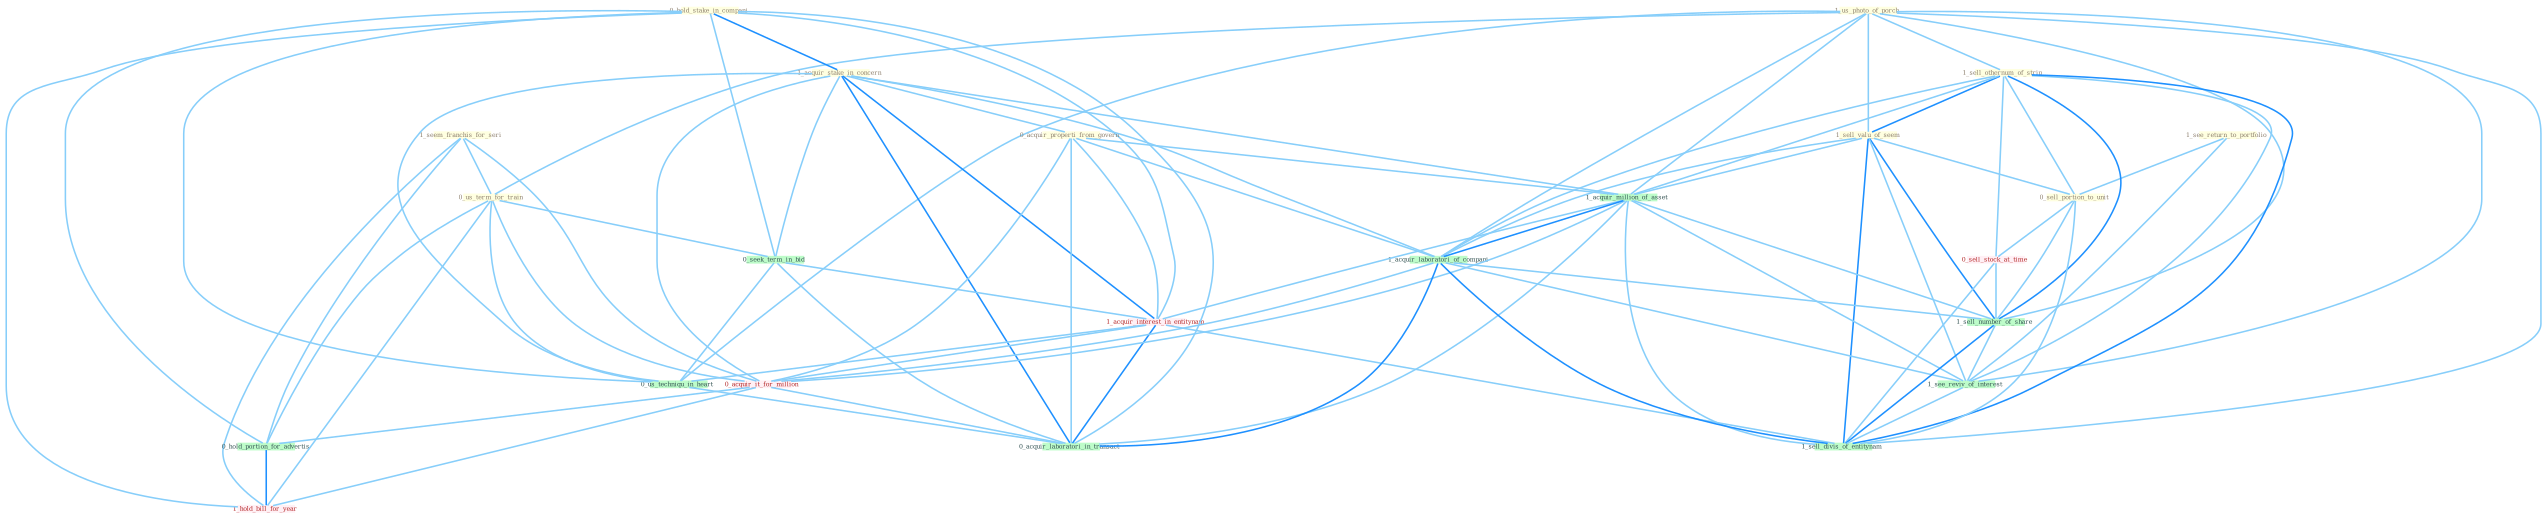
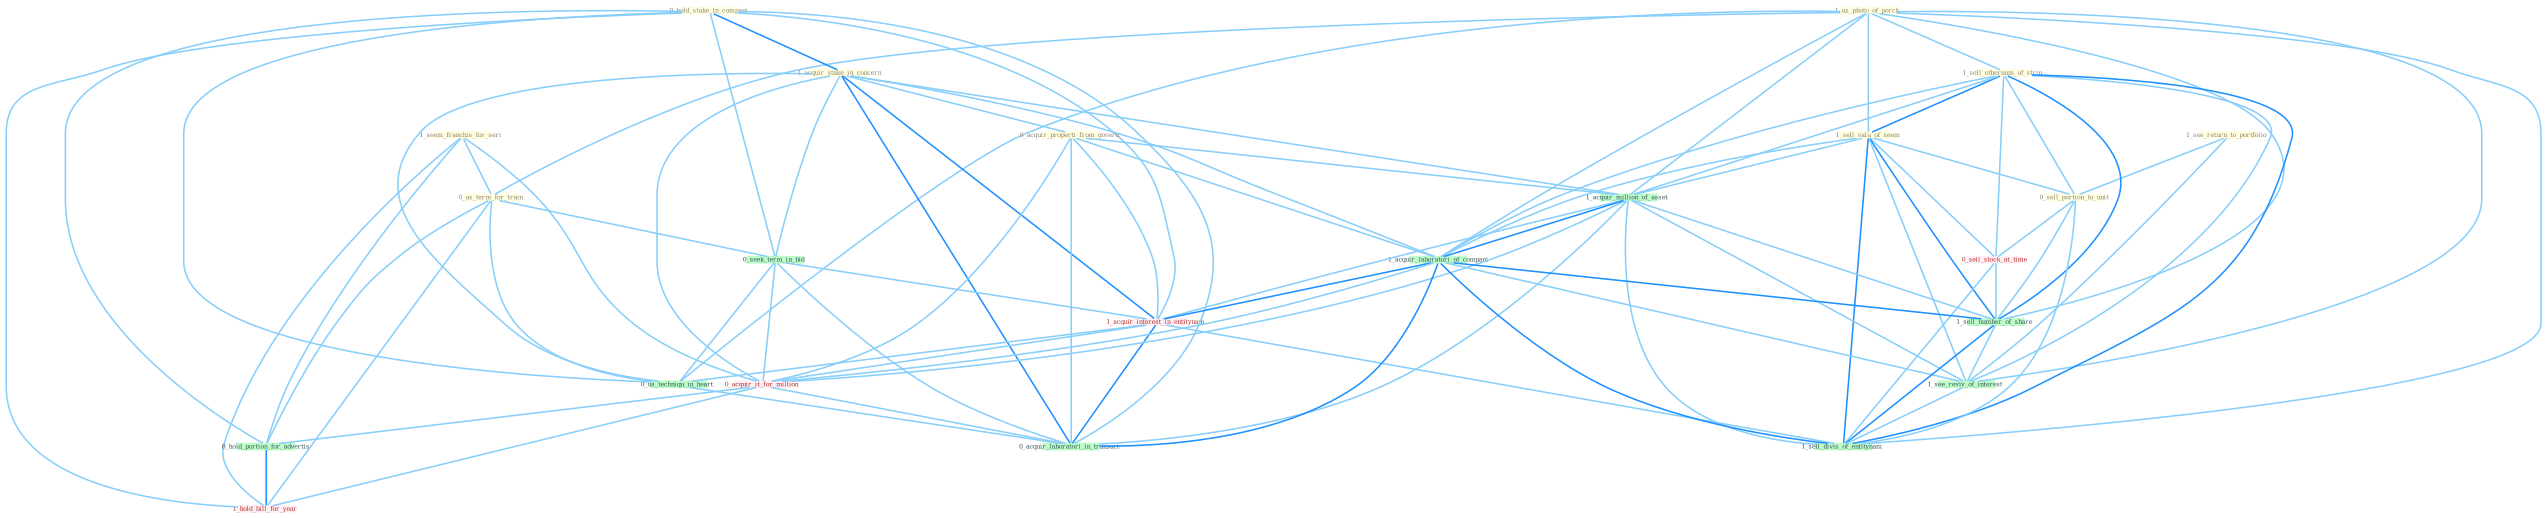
edge "1_sell_valu_of_seem" -- "0_sell_stock_at_time": added
edge "1_acquir_laboratori_of_compani" -- "1_acquir_interest_in_entitynam": added
edge "1_acquir_laboratori_of_compani" -- "1_sell_number_of_share": color #87cefa -> #1e90ff
edge "0_us_term_for_train" -- "0_acquir_it_for_million": now "0_seek_term_in_bid" -- "0_acquir_it_for_million"
